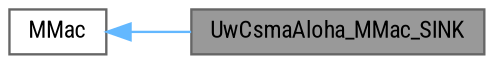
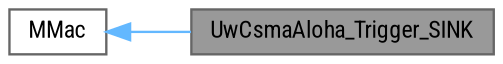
node "UwCsmaAloha_MMac_SINK": label "UwCsmaAloha_MMac_SINK" -> "UwCsmaAloha_Trigger_SINK"
